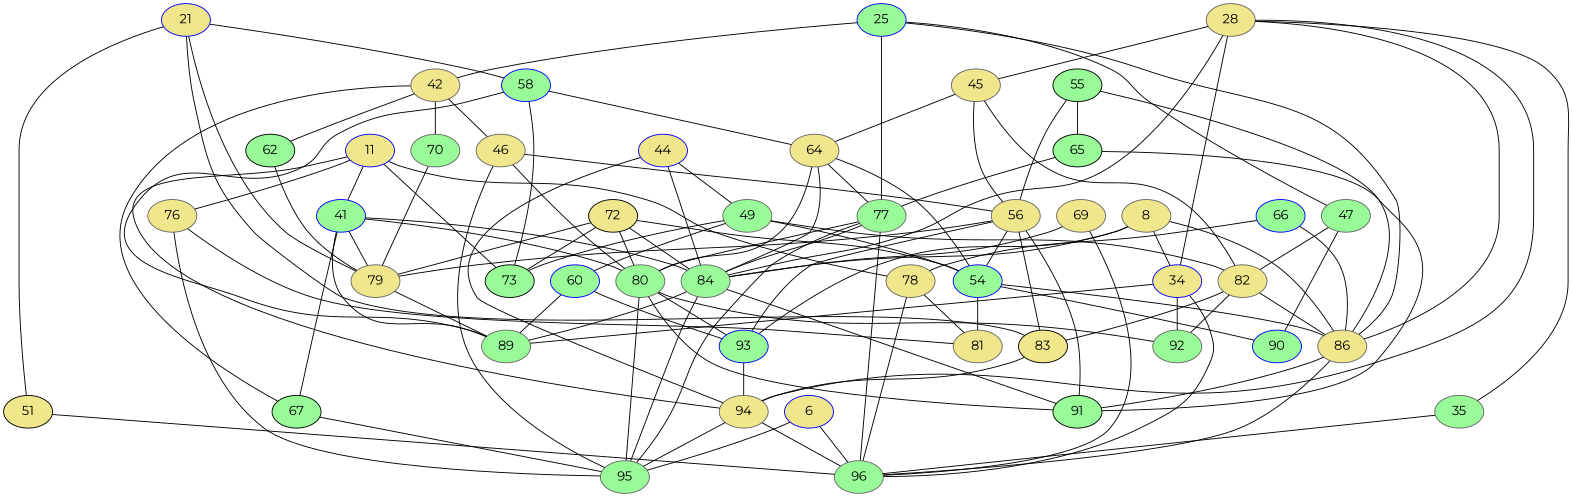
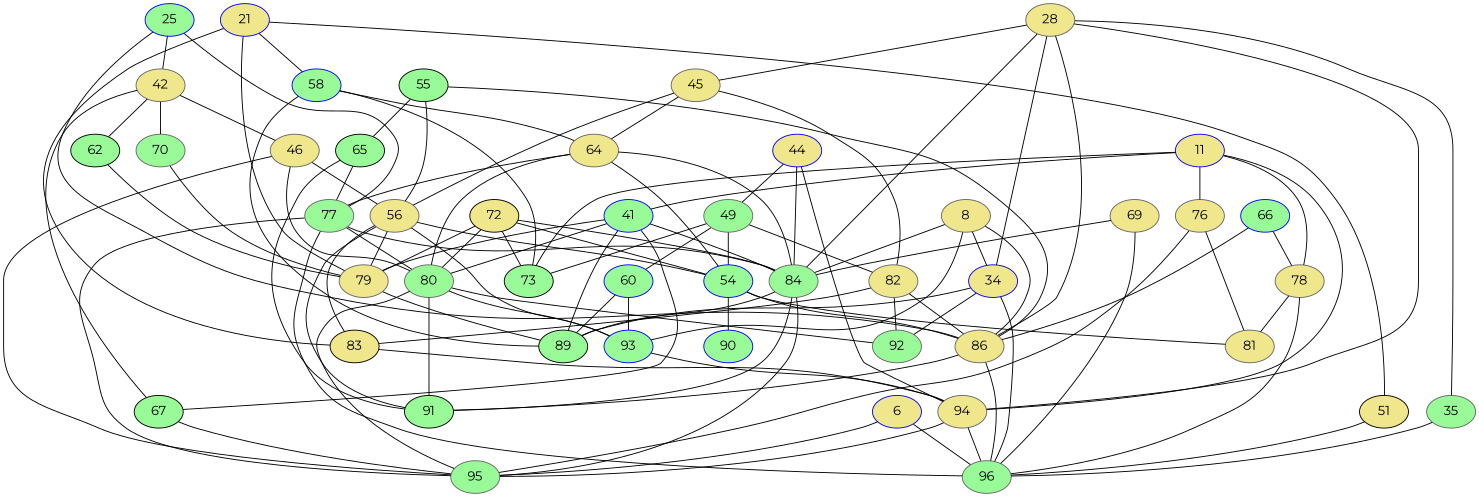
node "47": removed
node "89": color gray40 -> black
